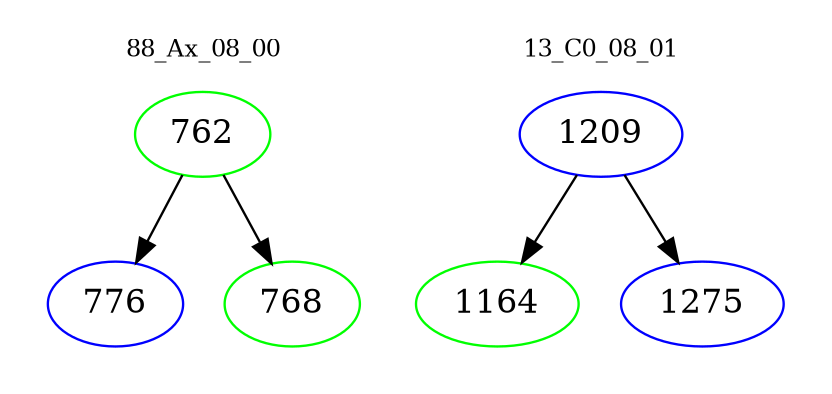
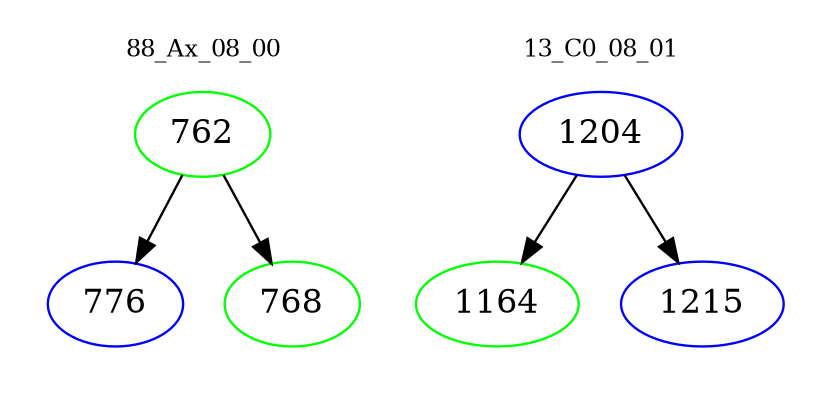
node "1209": label "1209" -> "1204"
node "1275": label "1275" -> "1215"
